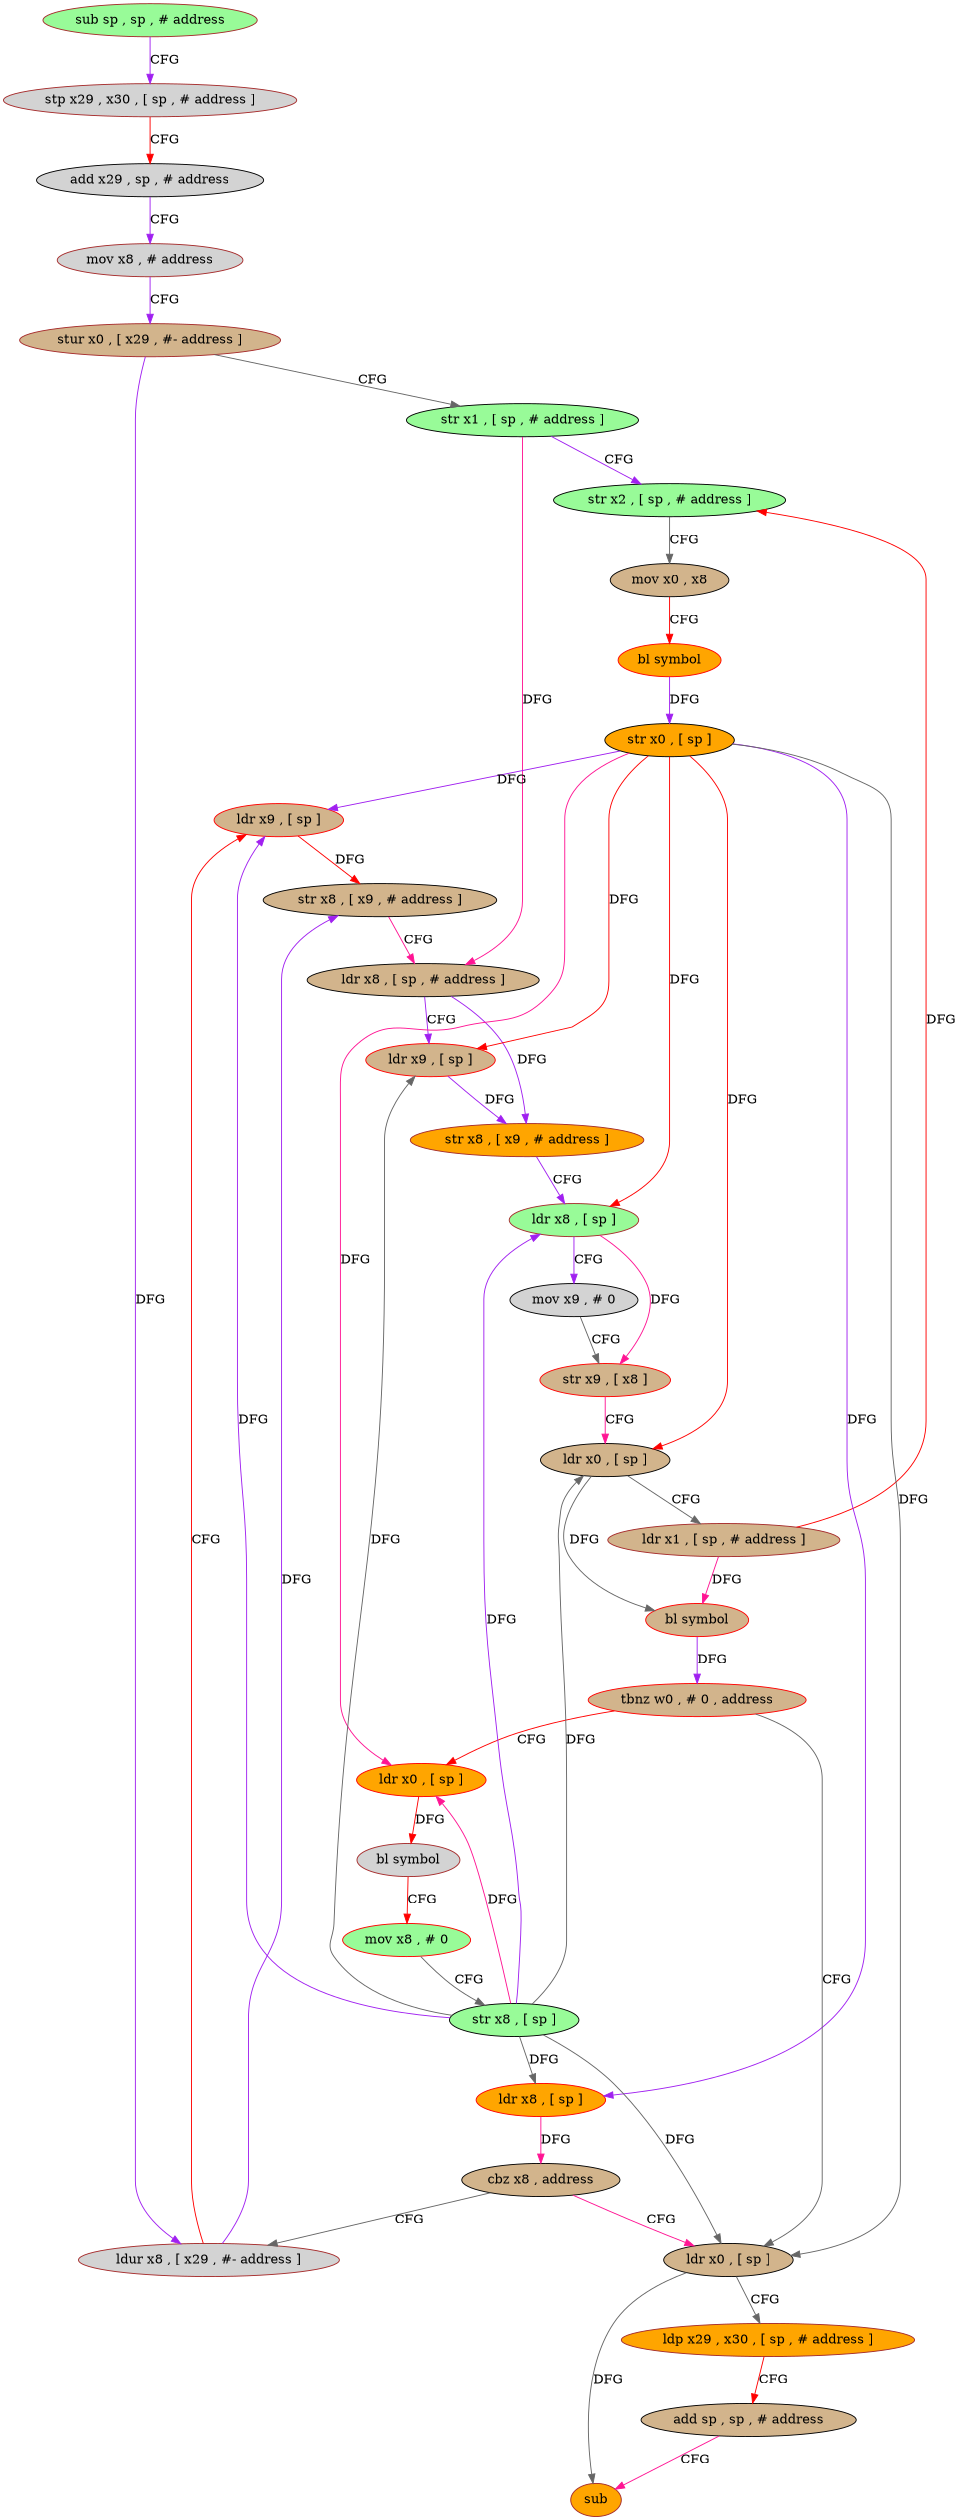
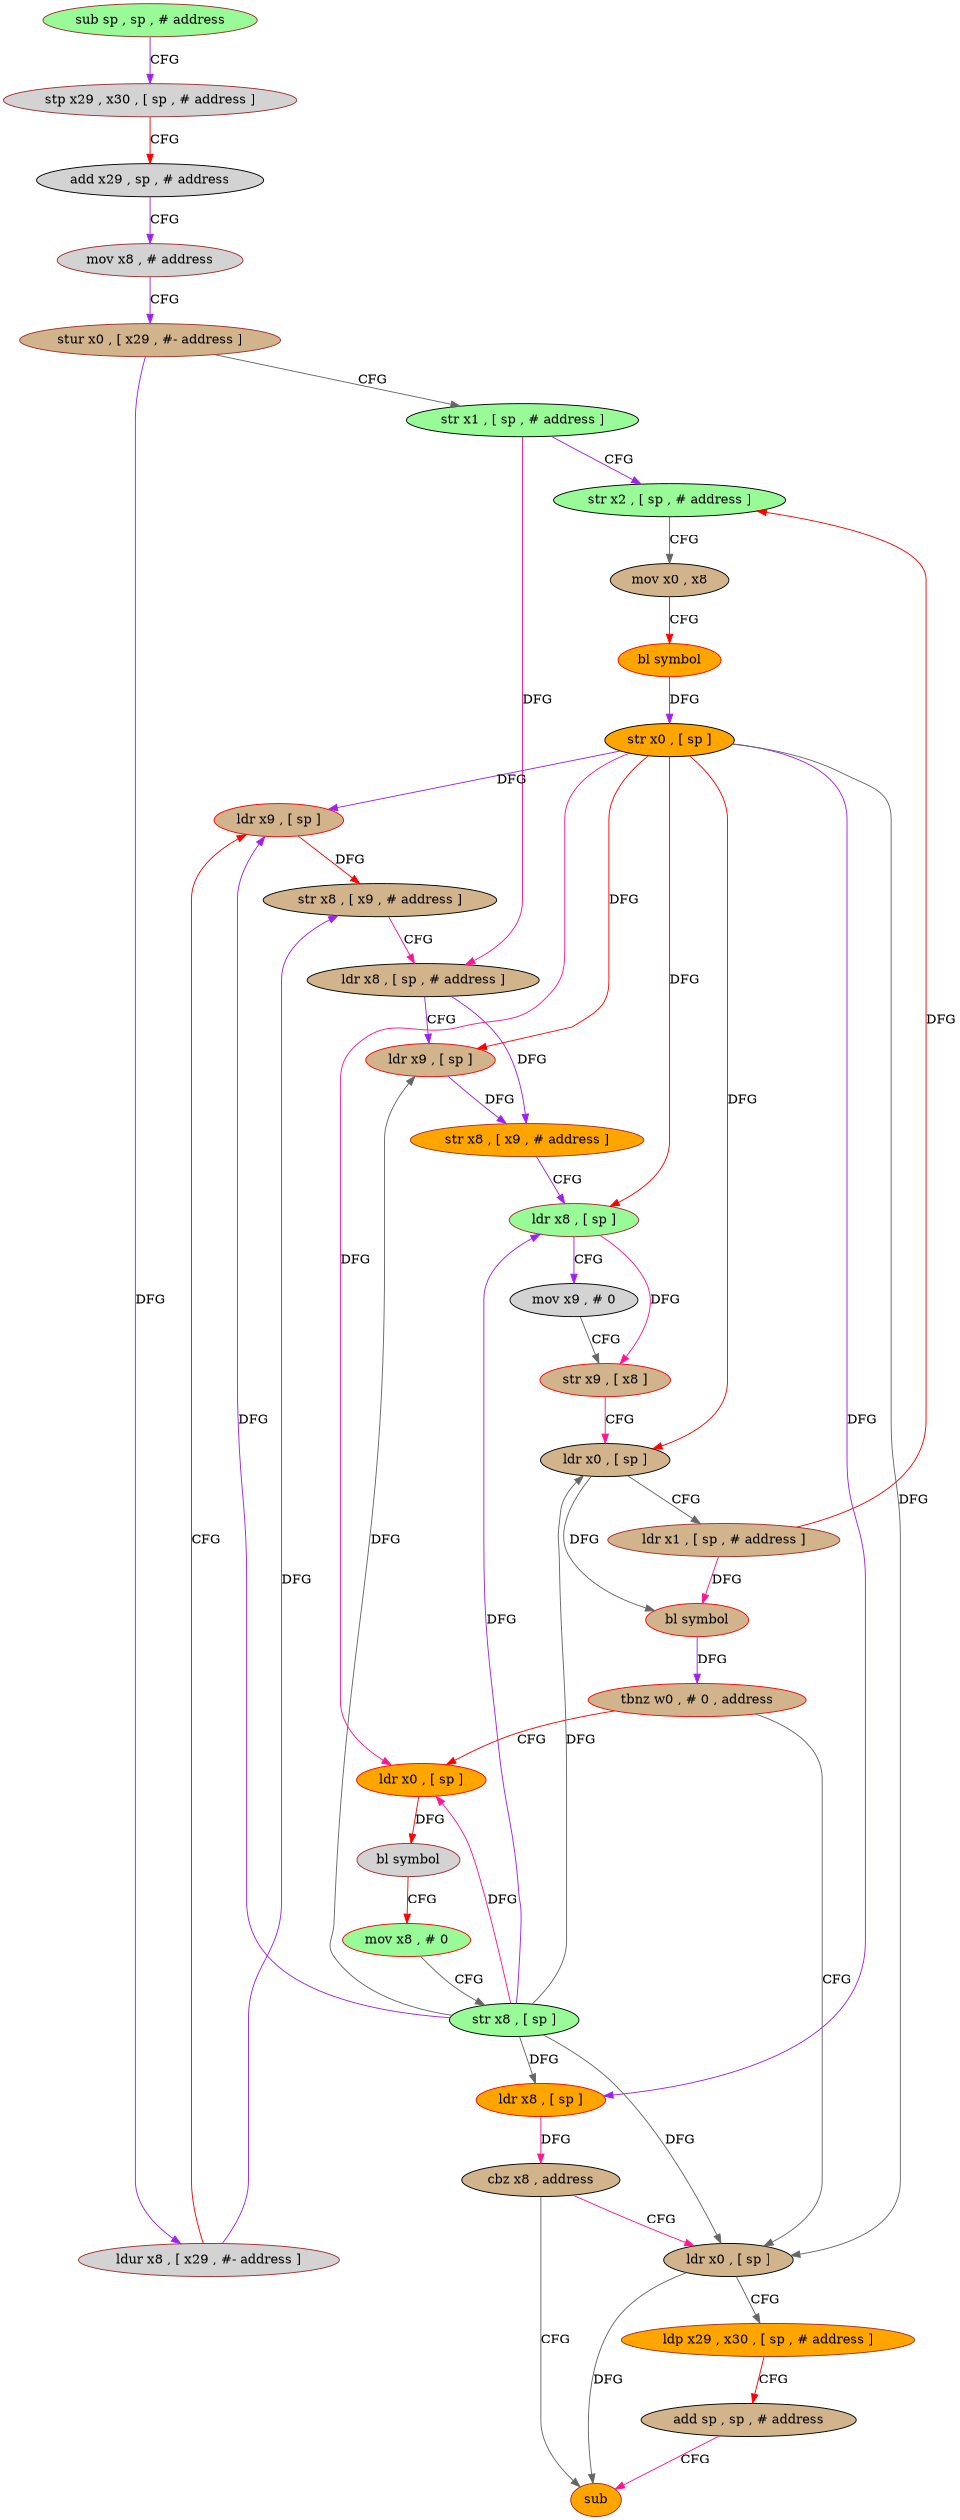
edge "cbz x8 , address" -> "ldur x8 , [ x29 , #- address ]": now "cbz x8 , address" -> "sub"
